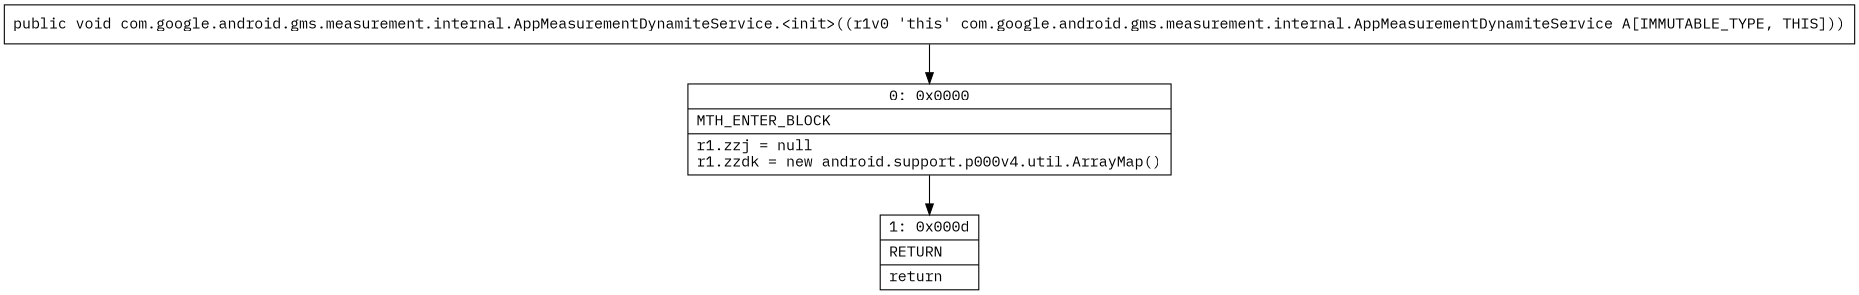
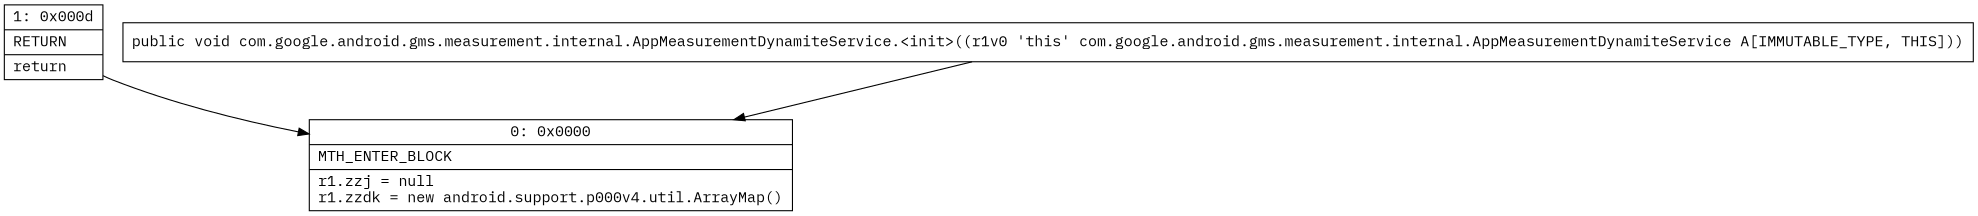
edge "0: 0x0000" -> "1: 0x000d": reversed
